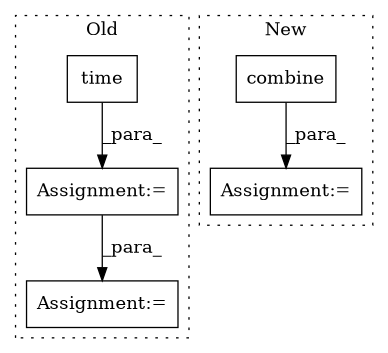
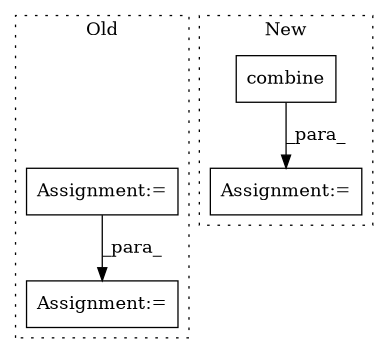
node "time": removed
